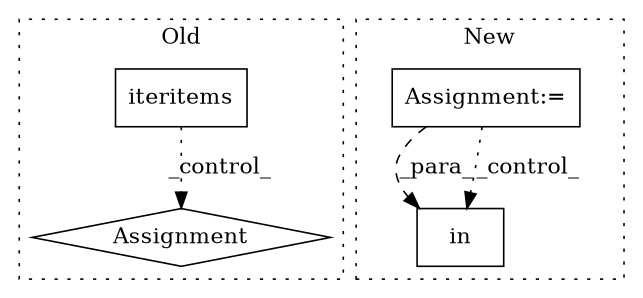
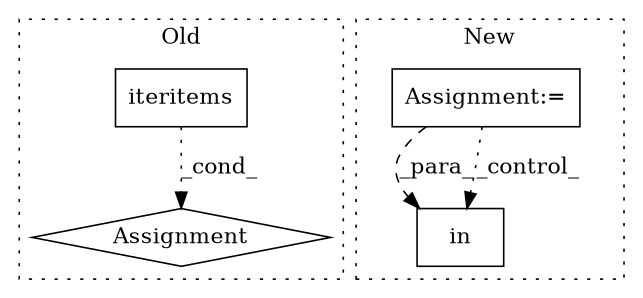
edge "iteritems" -> "Assignment": label "_control_" -> "_cond_"
